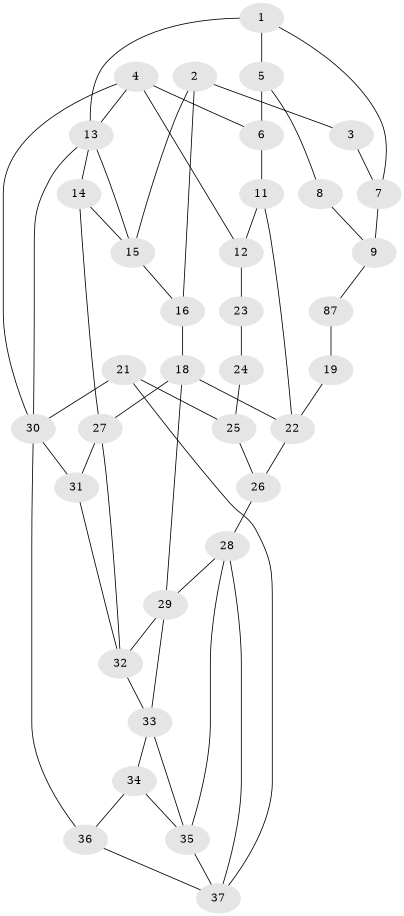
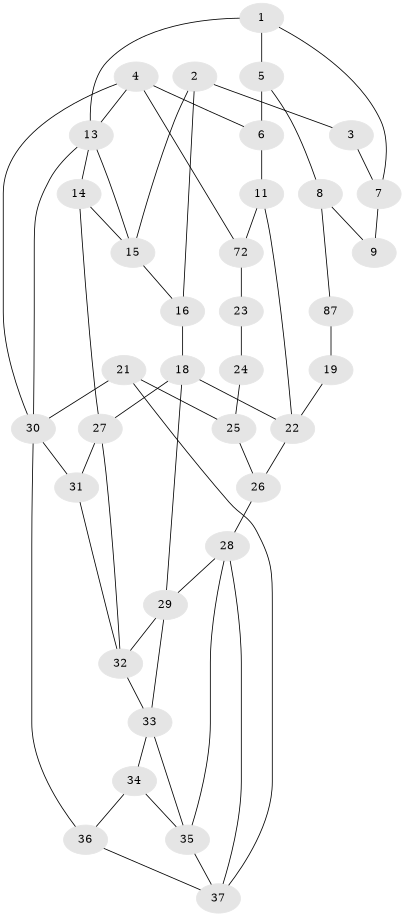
node "12": label "12" -> "72"
edge "9" -- "87": now "8" -- "87"
